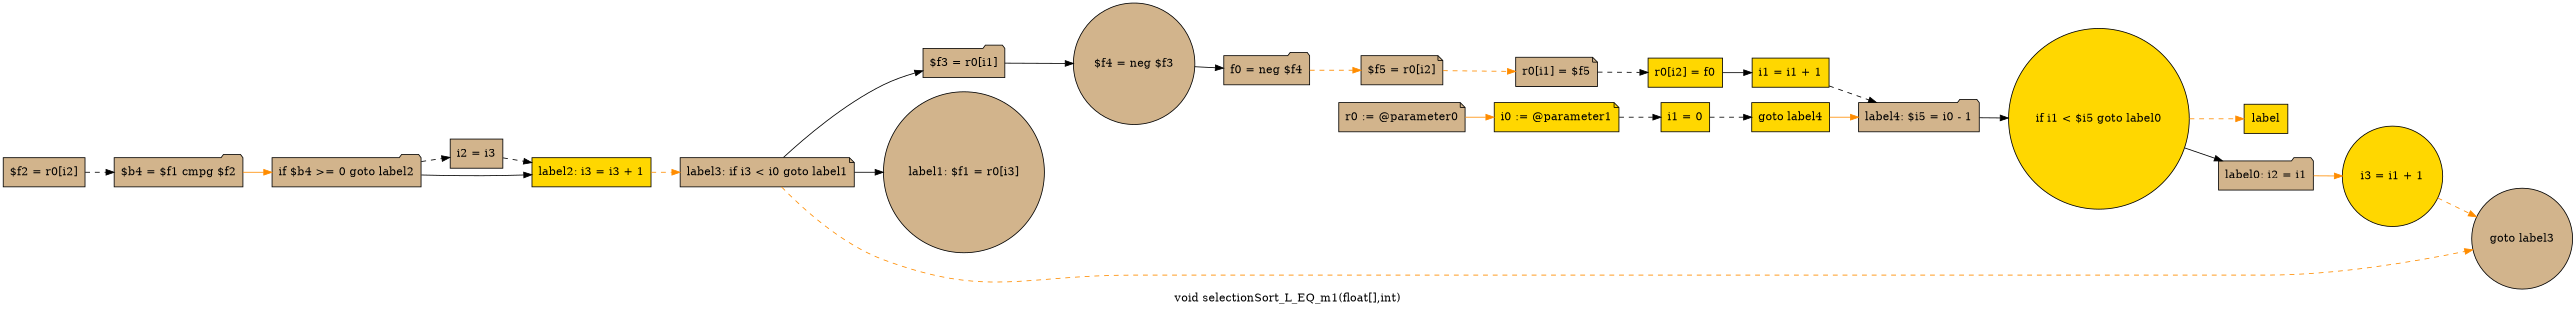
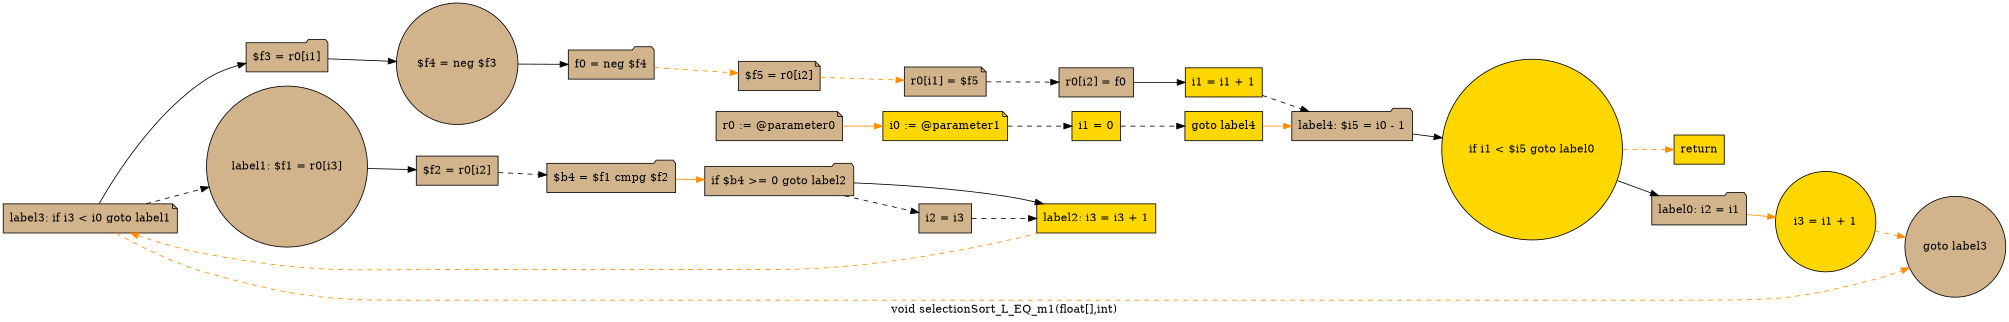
node "r0[i2] = f0": fillcolor gold -> tan
node "label": label "label" -> "return"
edge "label1: $f1 = r0[i3]" -> "$f2 = r0[i2]": added
edge "label3: if i3 < i0 goto label1" -> "label1: $f1 = r0[i3]": style solid -> dashed
